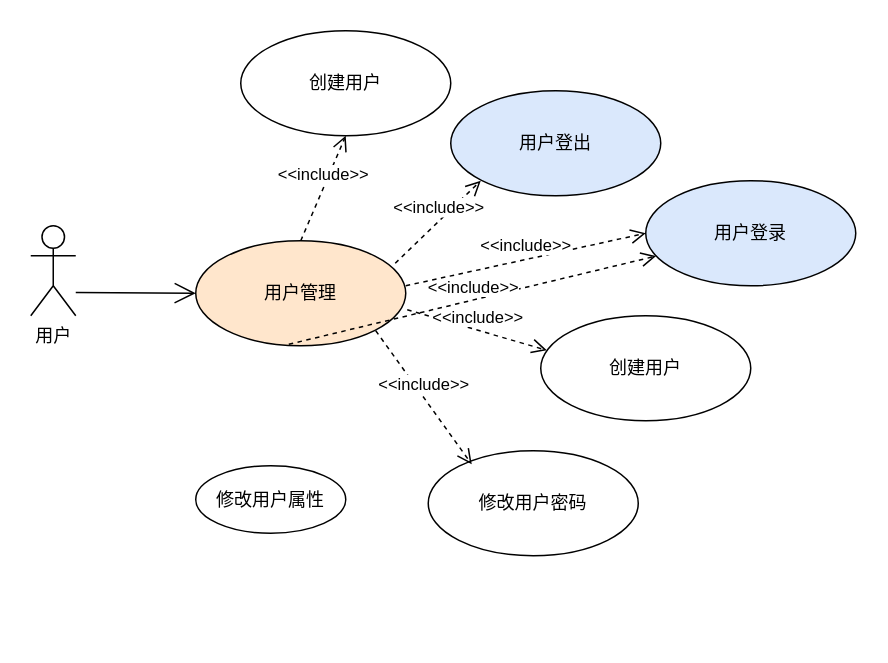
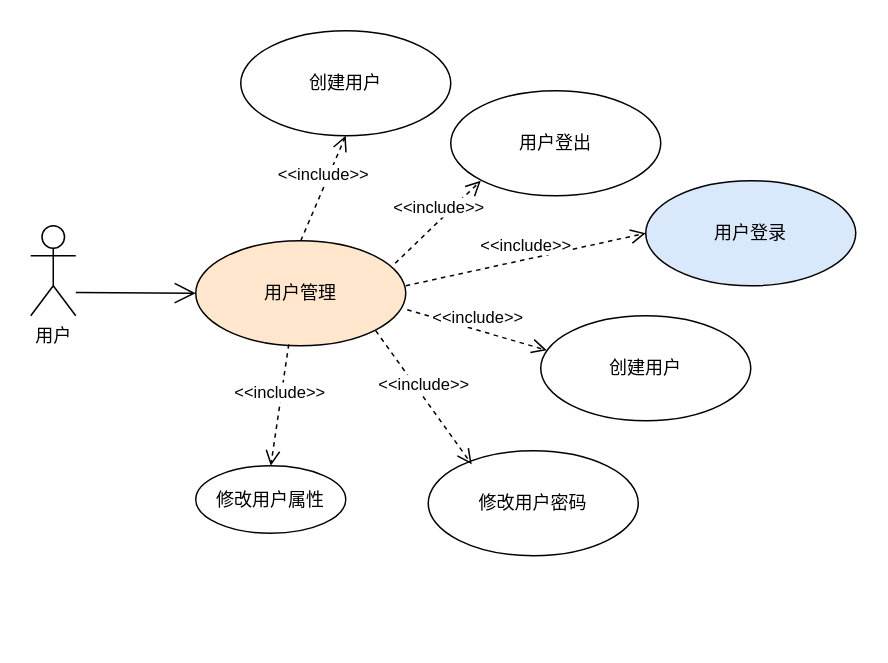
node "用户登出": fillcolor #dae8fc -> #ffffff
edge "用户管理" -> "用户登录": now "用户管理" -> "修改用户属性"
